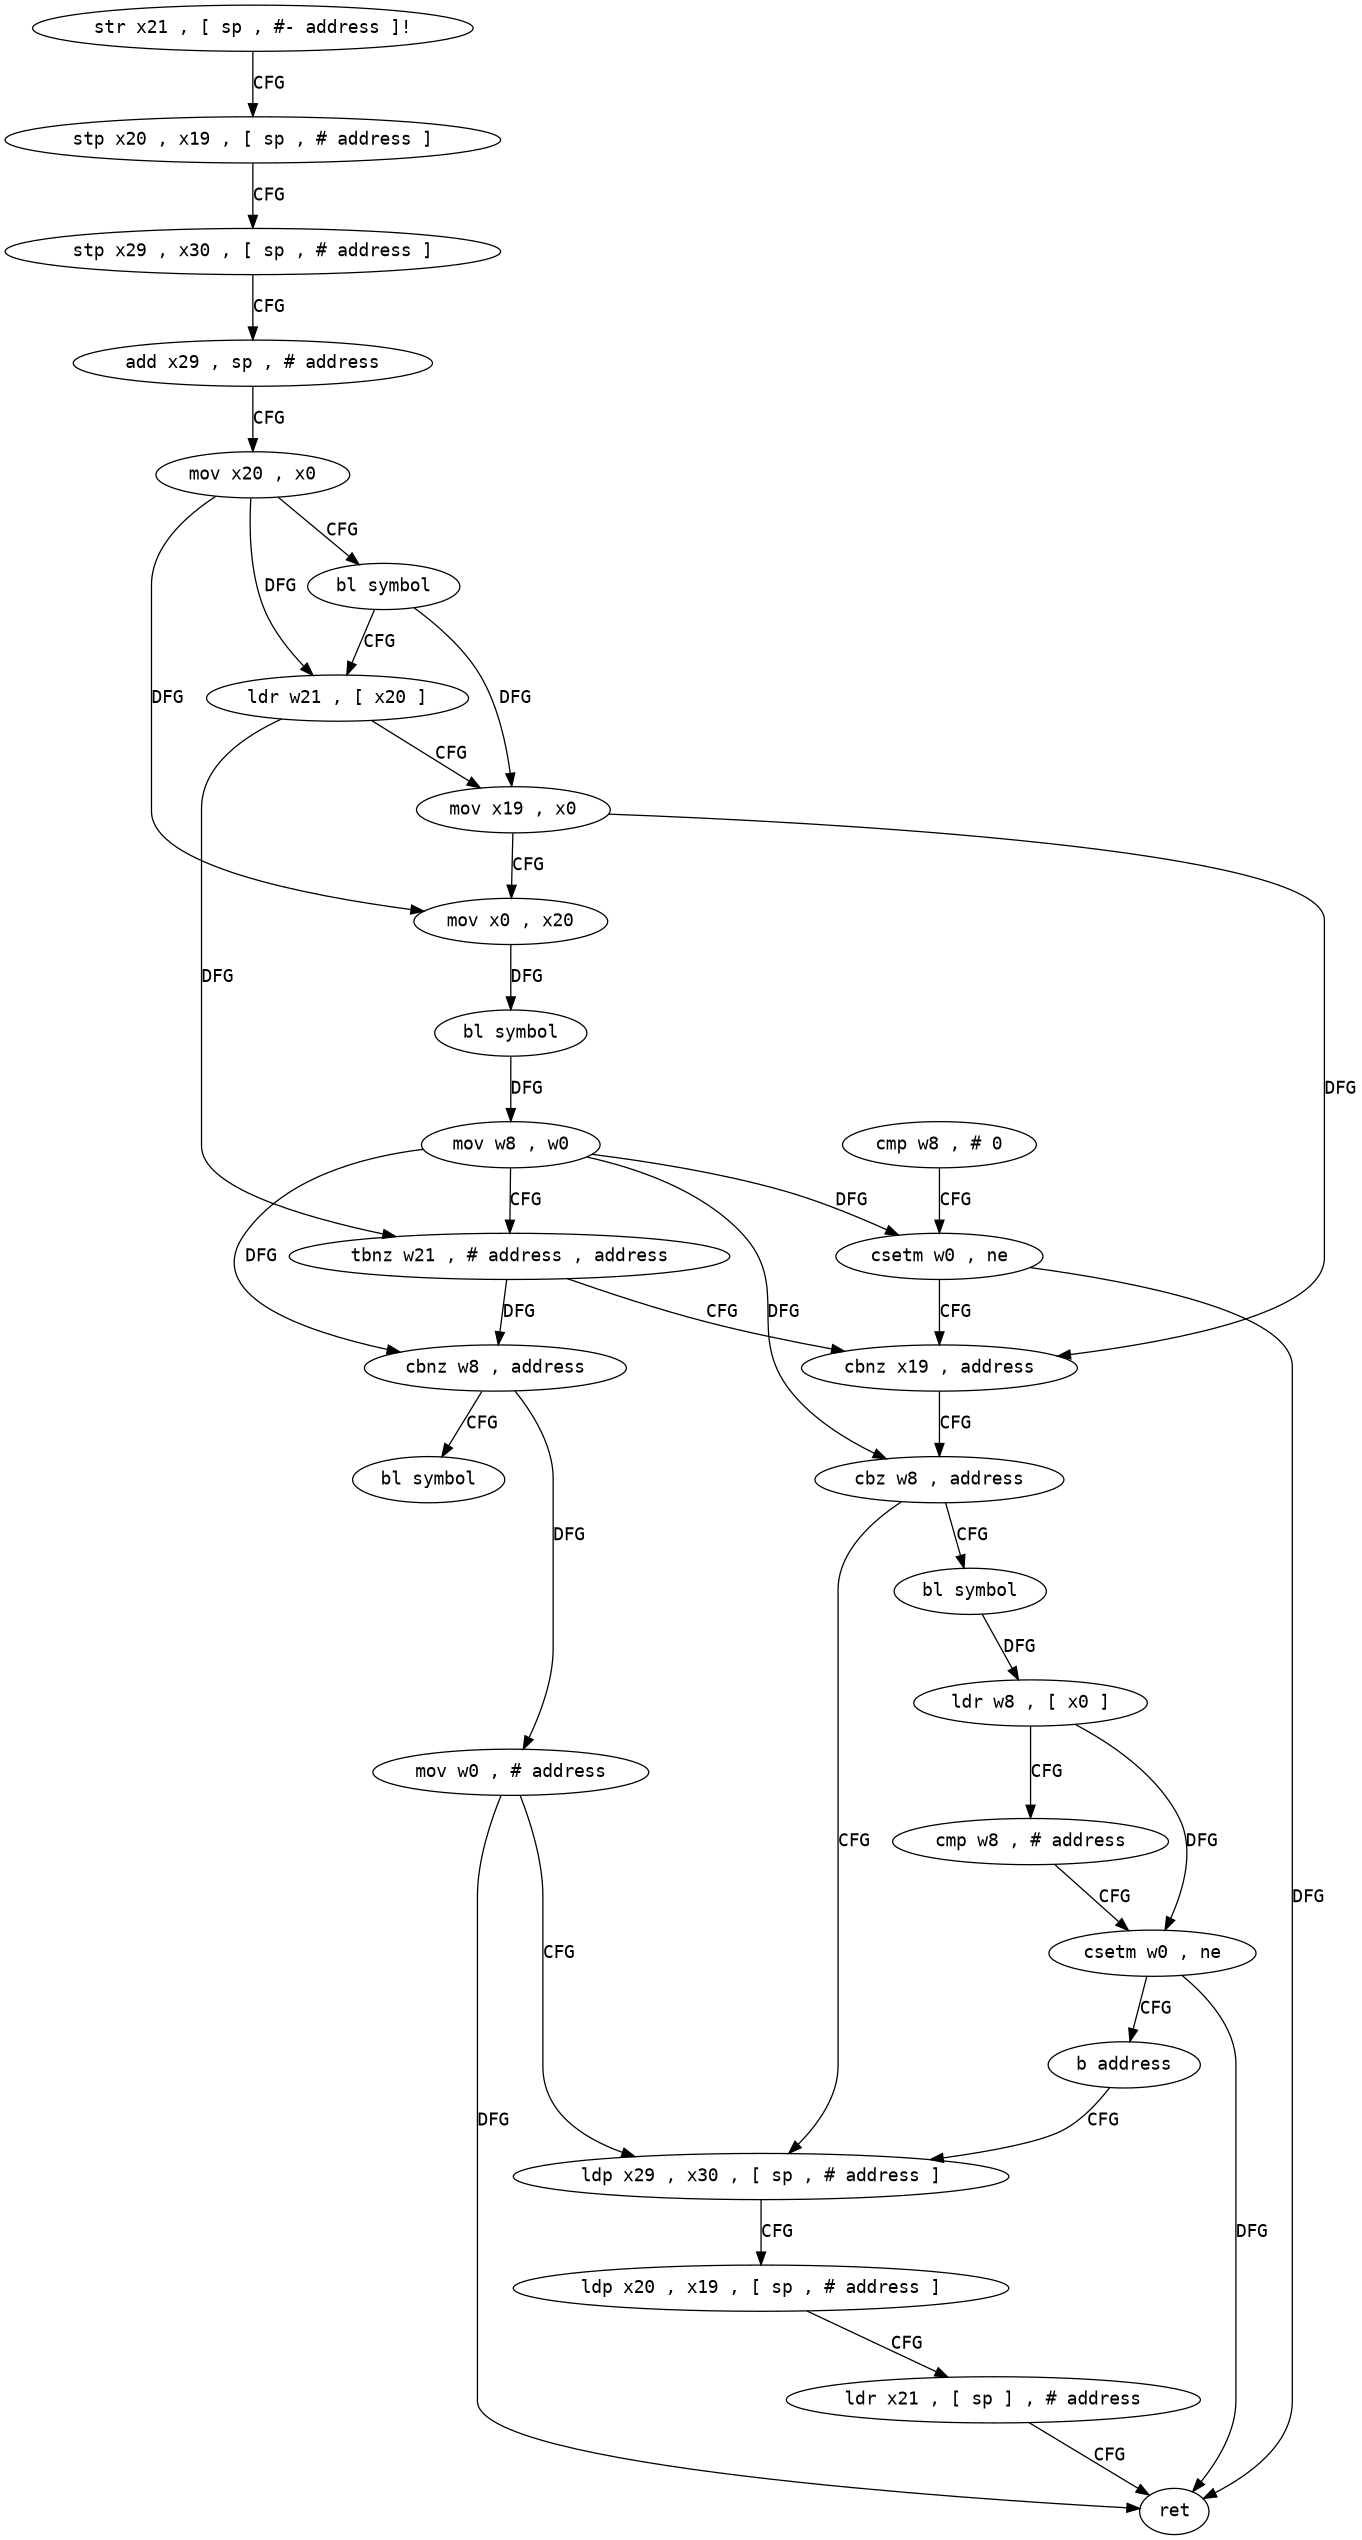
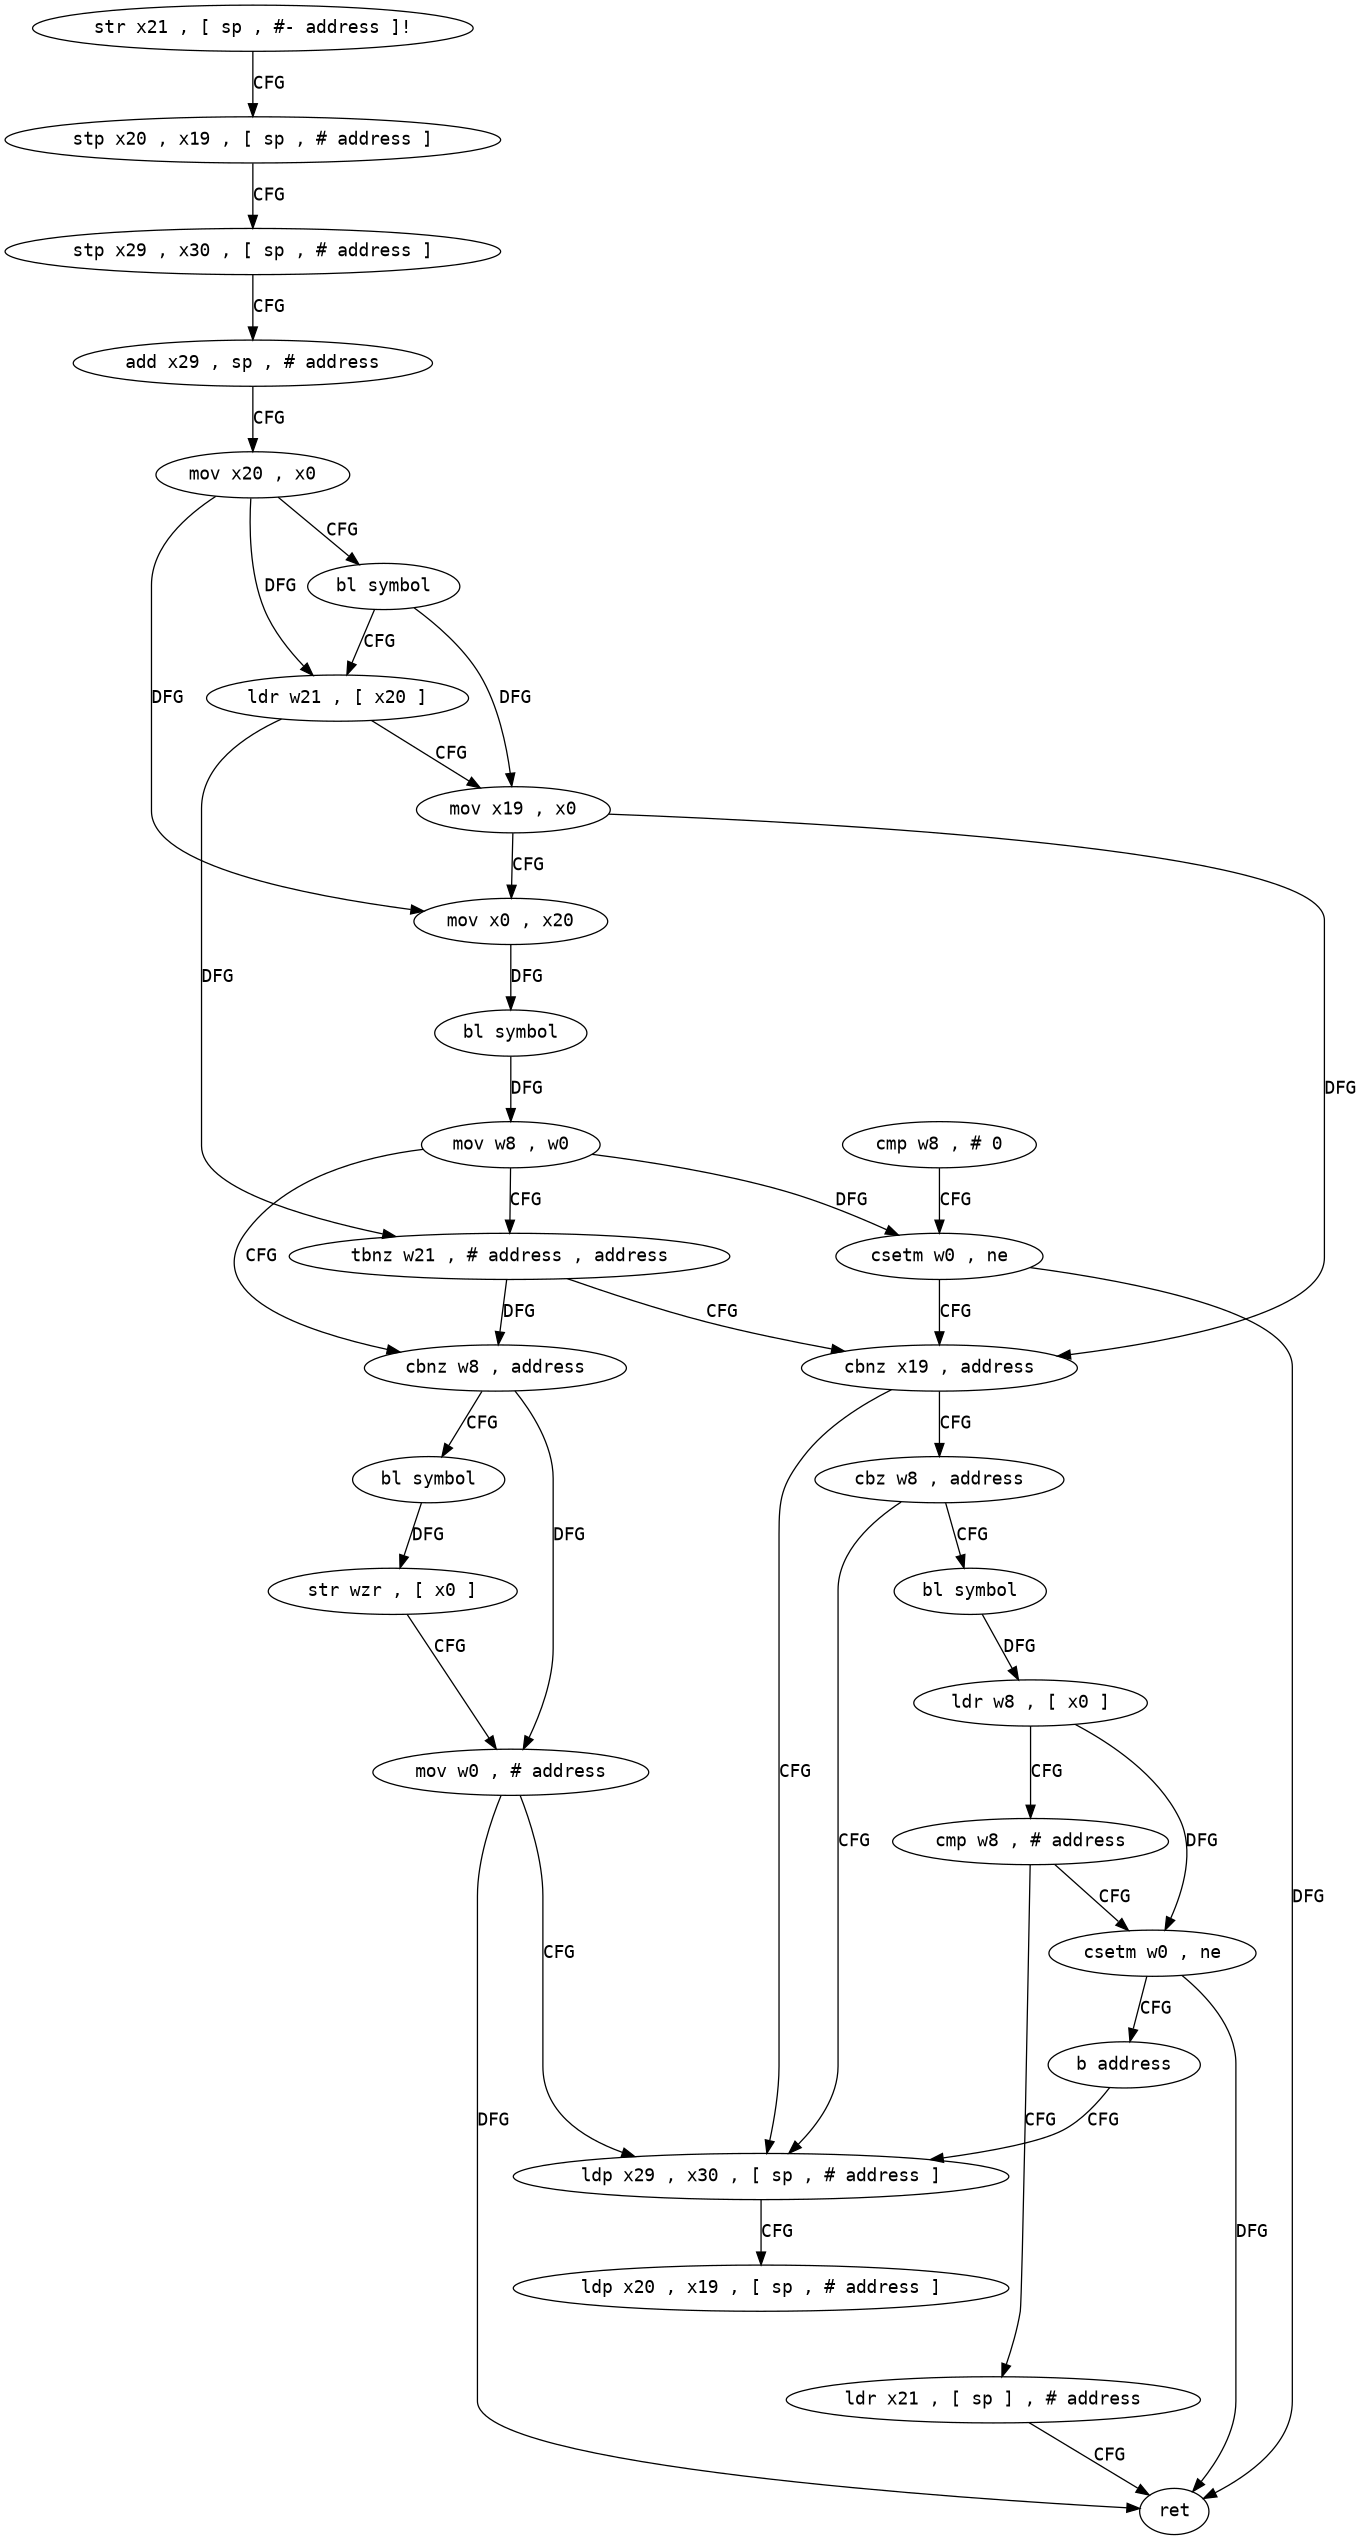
edge "mov w8 , w0" -> "cbnz w8 , address": label "DFG" -> "CFG"
edge "mov w8 , w0" -> "cbz w8 , address": removed, label "DFG"
node "str wzr , [ x0 ]": added
edge "cbnz x19 , address" -> "ldp x29 , x30 , [ sp , # address ]": added, label "CFG"
edge "ldp x20 , x19 , [ sp , # address ]" -> "ldr x21 , [ sp ] , # address": now "cmp w8 , # address" -> "ldr x21 , [ sp ] , # address"
